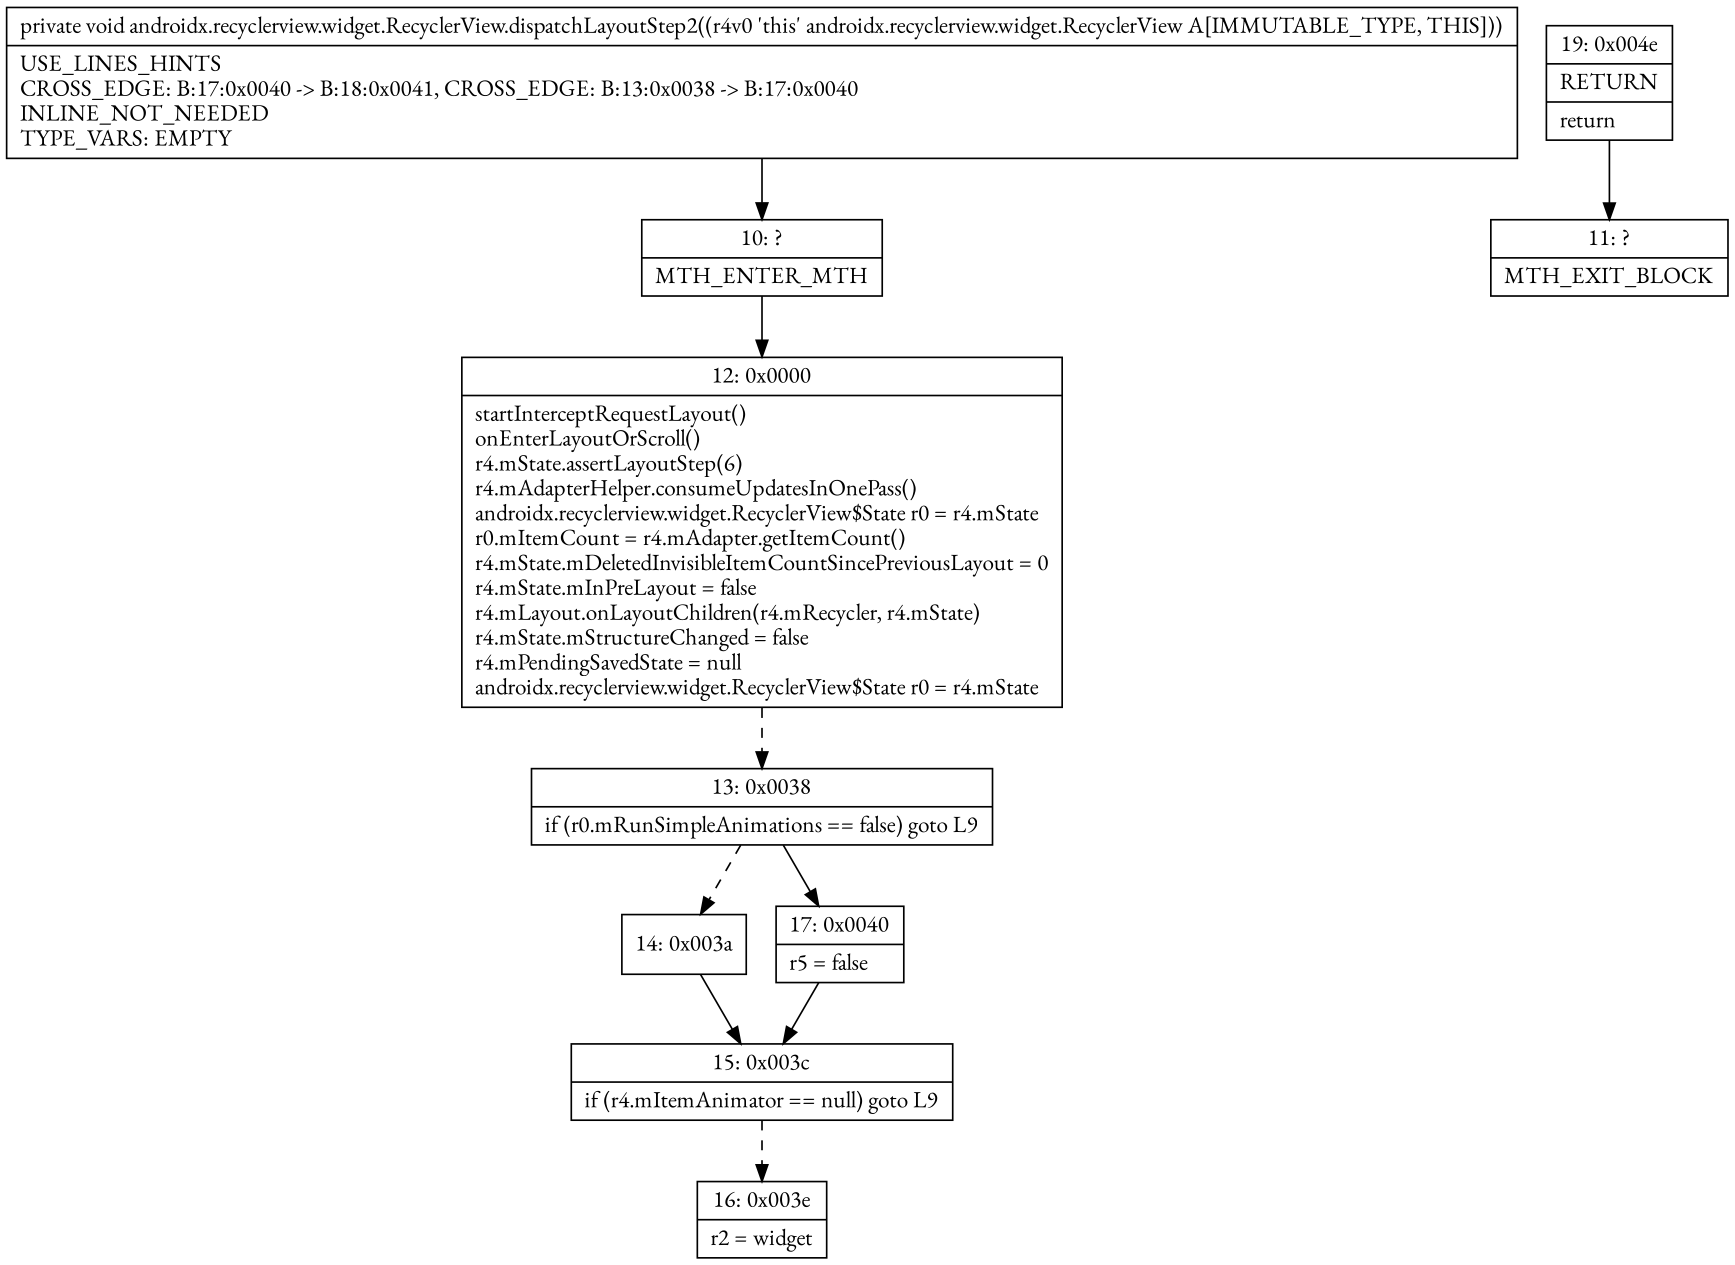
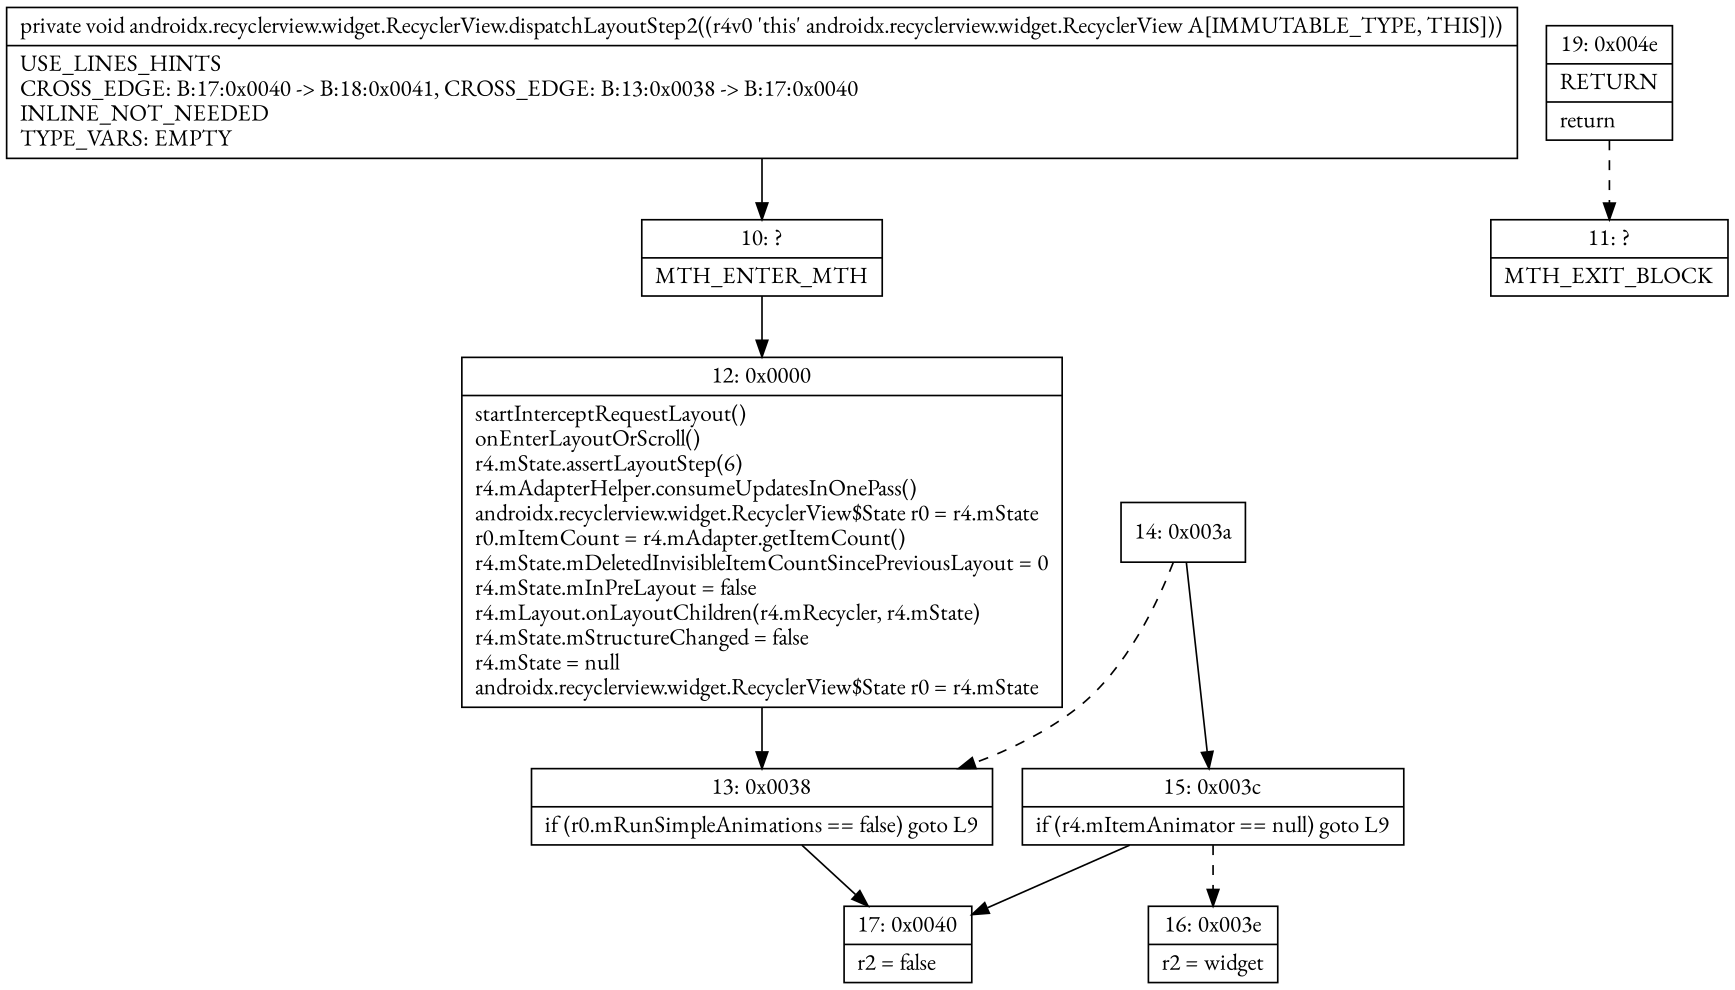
edge "19: 0x004e" -> "11: ?": style solid -> dashed
node "12: 0x0000": text "r4.mPendingSavedState = null" -> "r4.mState = null"
edge "12: 0x0000" -> "13: 0x0038": style dashed -> solid
edge "13: 0x0038" -> "14: 0x003a": reversed
node "17: 0x0040": text "r5 = false" -> "r2 = false"
edge "17: 0x0040" -> "15: 0x003c": reversed
